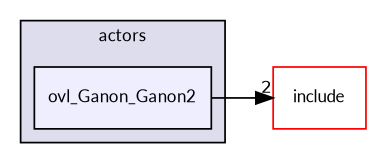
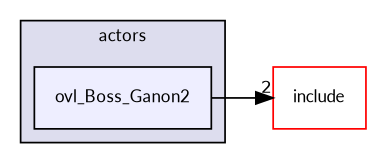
node "ovl_Ganon_Ganon2": label "ovl_Ganon_Ganon2" -> "ovl_Boss_Ganon2"
